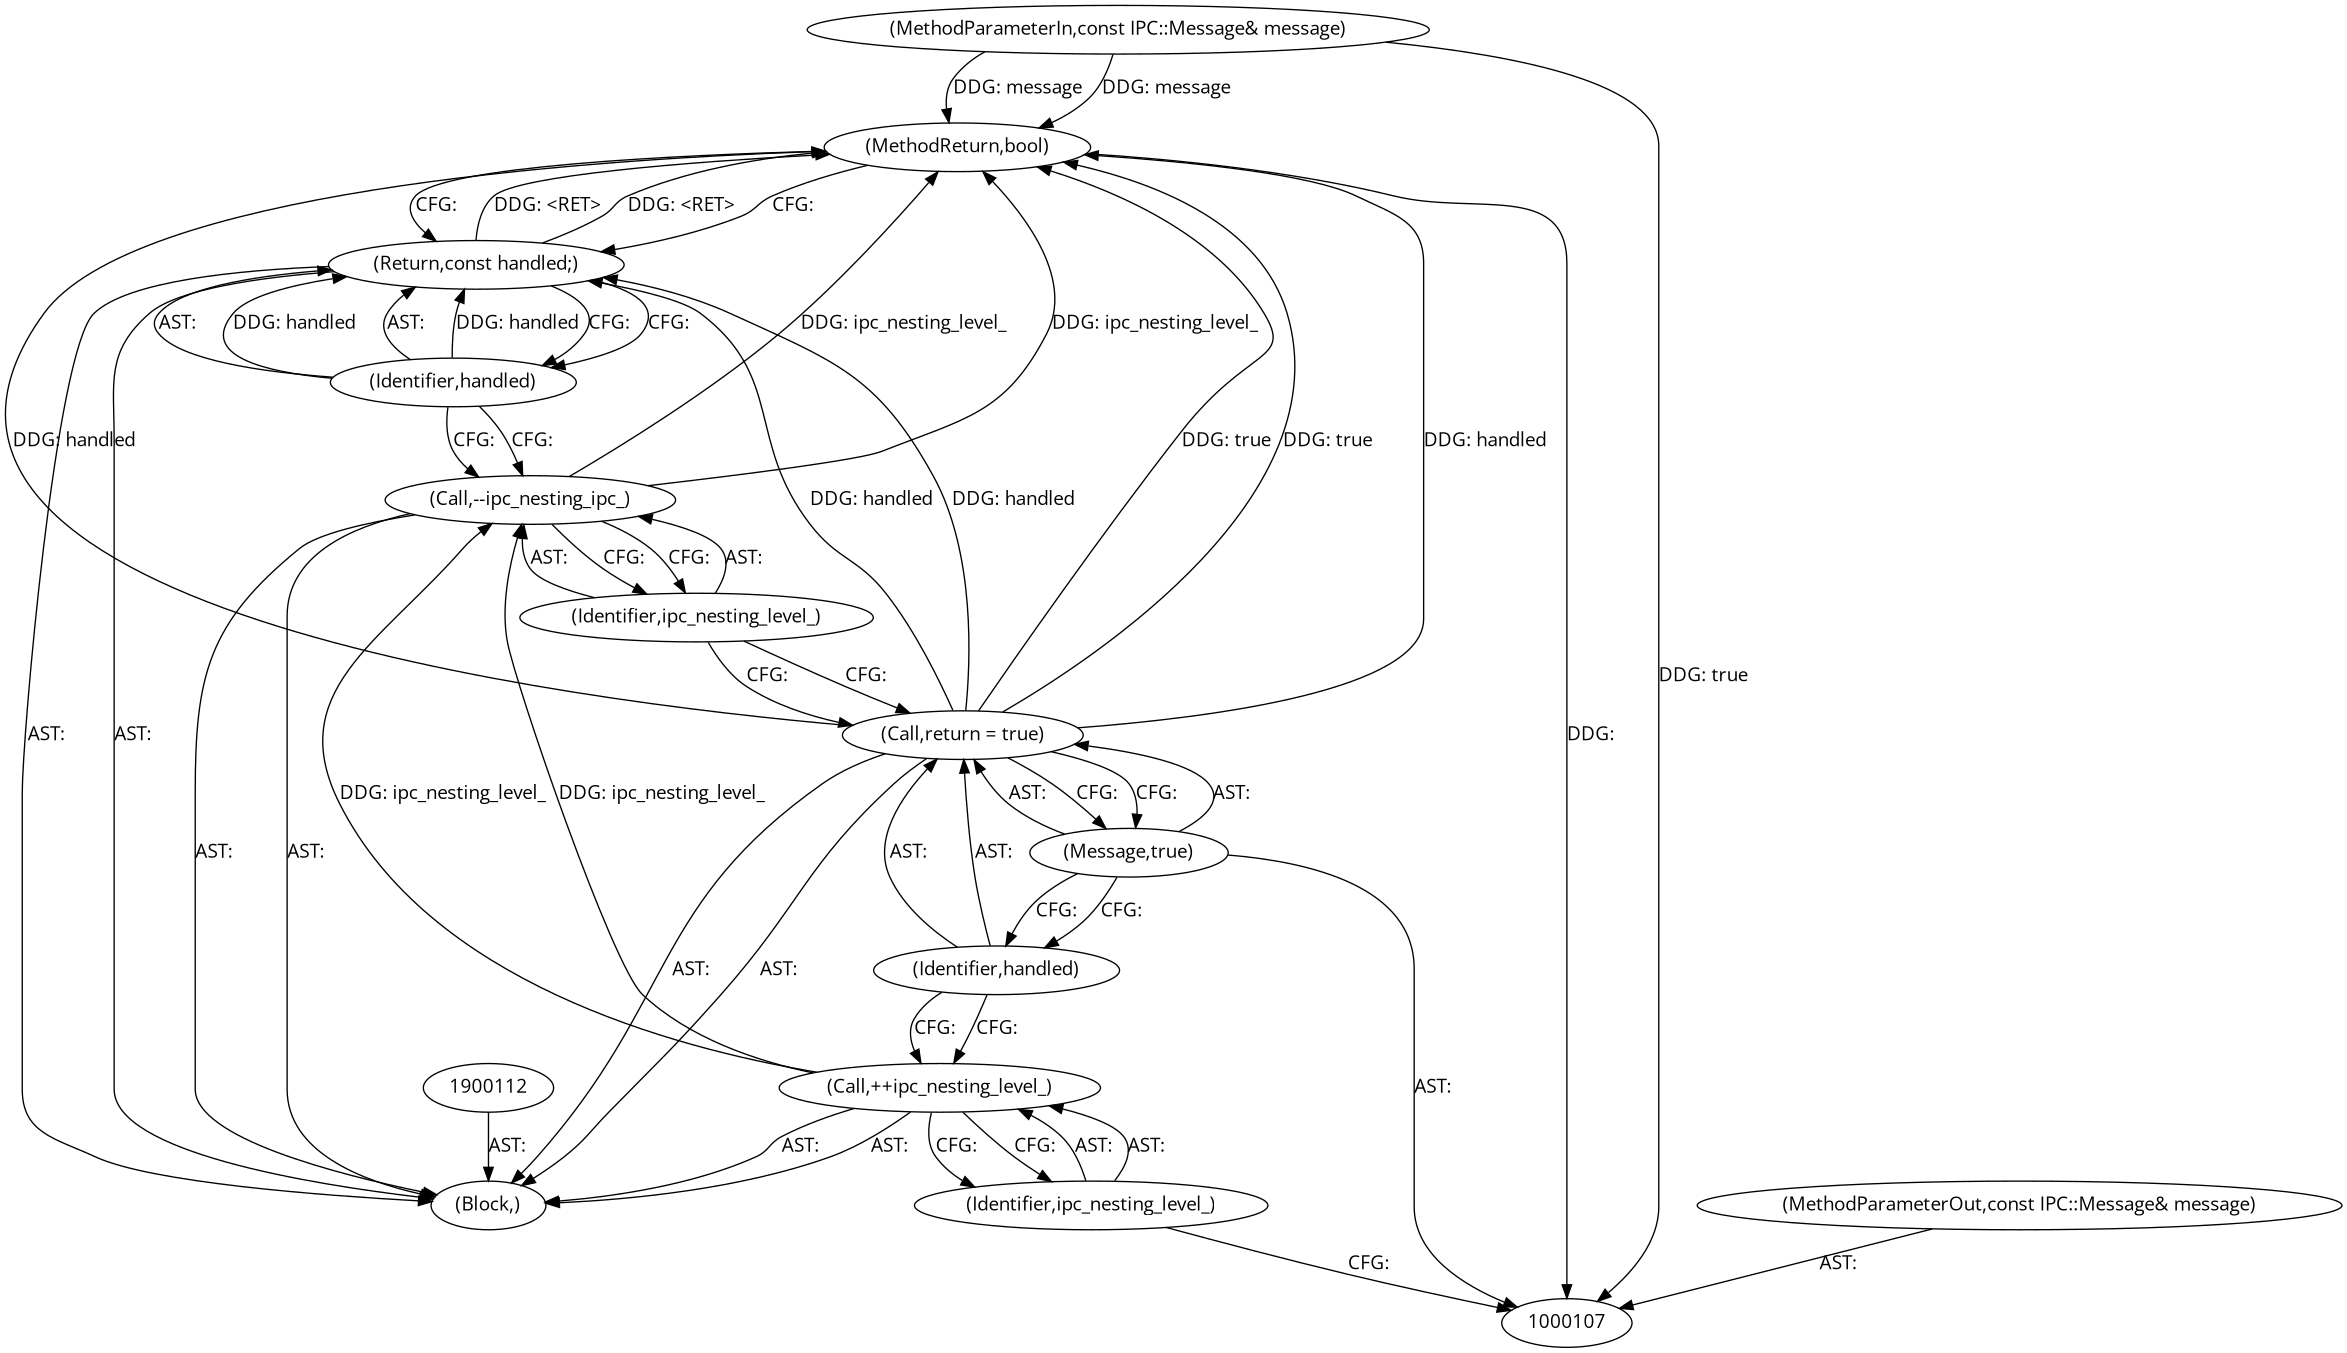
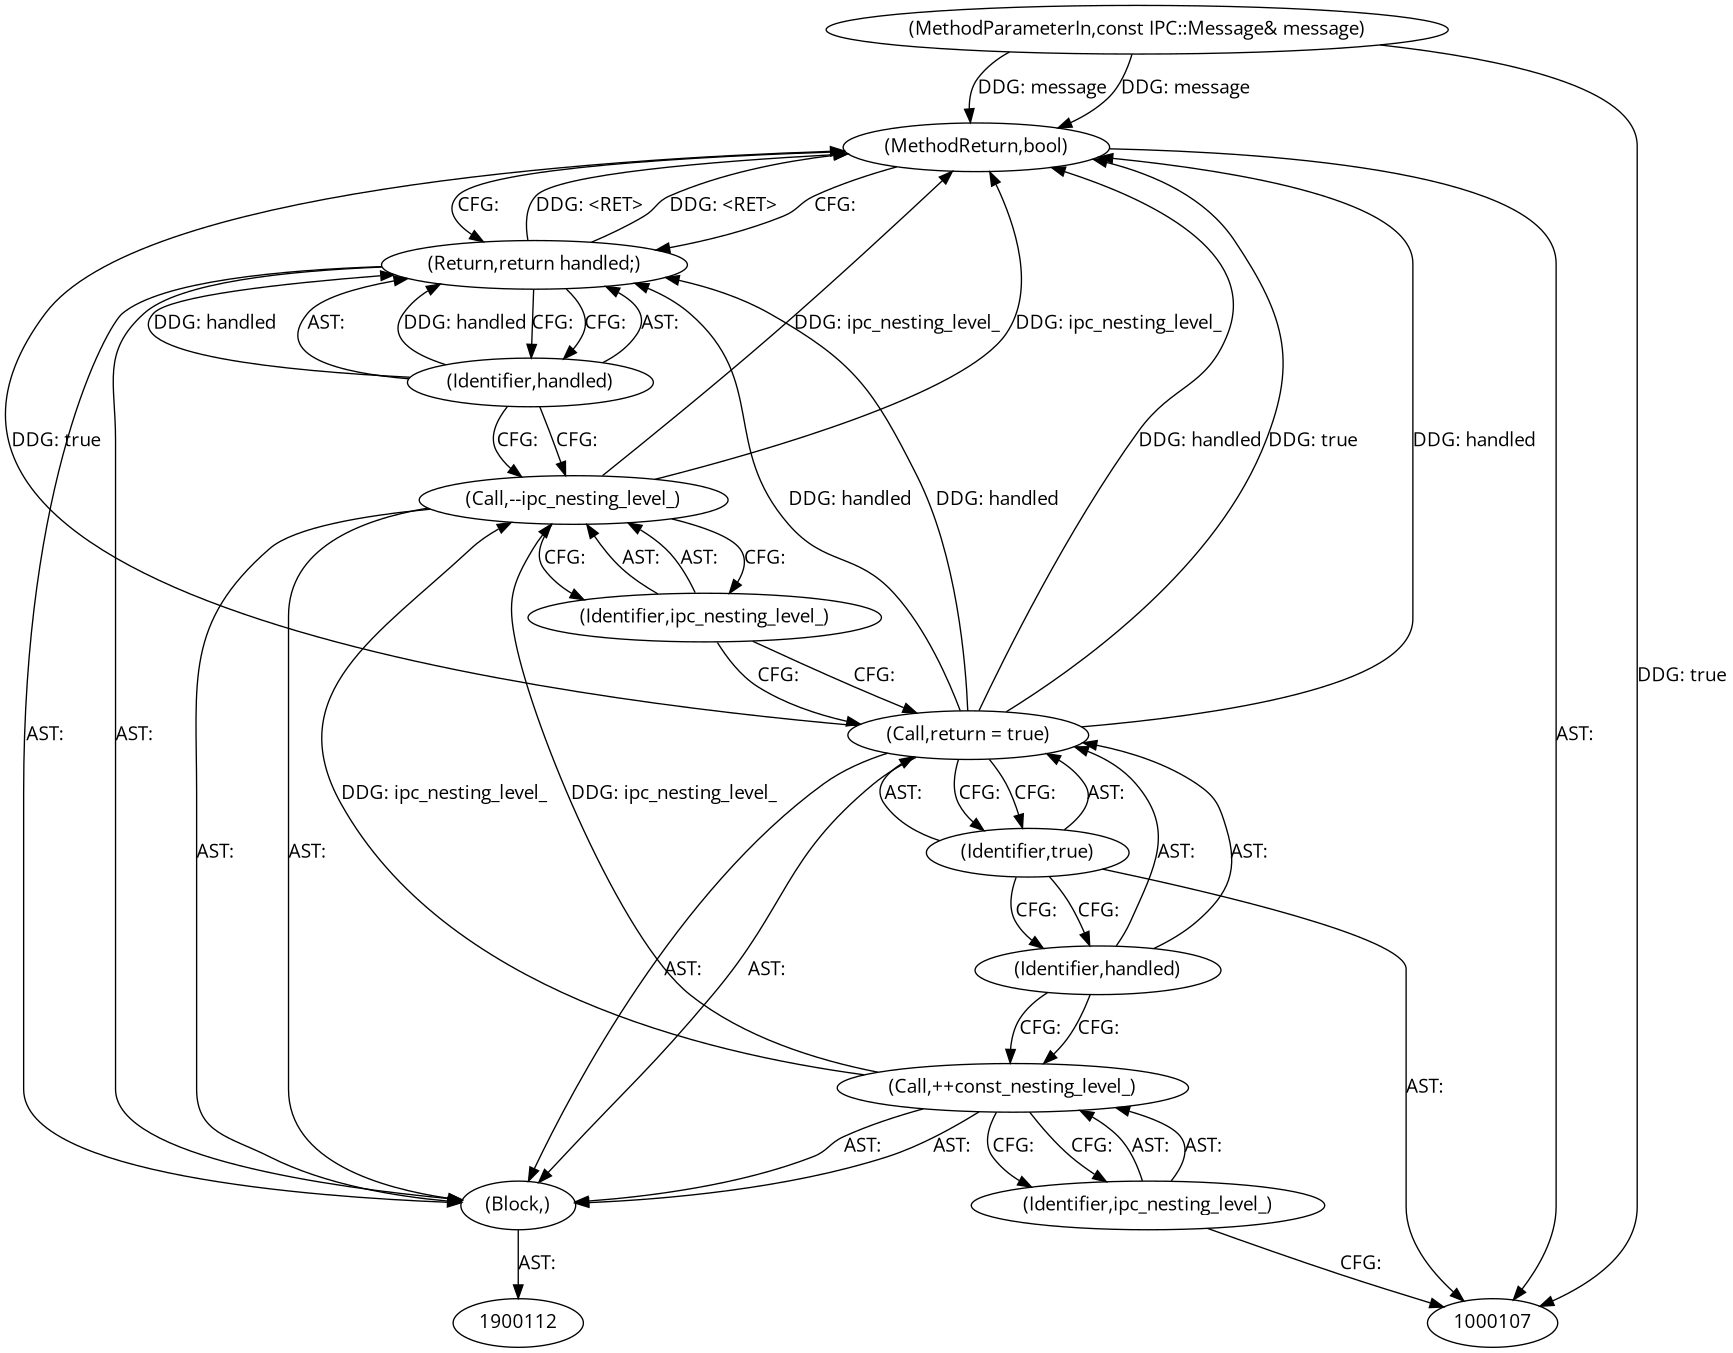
node "(Return,const handled;)": label "(Return,const handled;)" -> "(Return,return handled;)"
node "(Call,--ipc_nesting_ipc_)": label "(Call,--ipc_nesting_ipc_)" -> "(Call,--ipc_nesting_level_)"
edge "(MethodReturn,bool)" -> "1000107": label "DDG: " -> "AST: "
node "(Message,true)": label "(Message,true)" -> "(Identifier,true)"
node "(Call,++ipc_nesting_level_)": label "(Call,++ipc_nesting_level_)" -> "(Call,++const_nesting_level_)"
edge "1900112" -> "(Block,)": reversed
node "(MethodParameterOut,const IPC::Message& message)": removed
